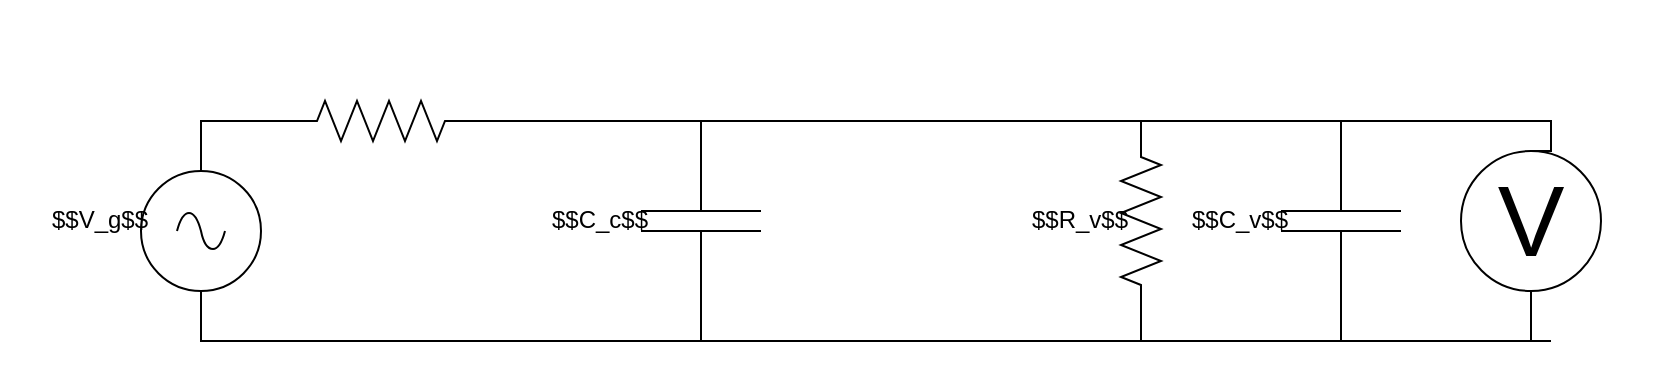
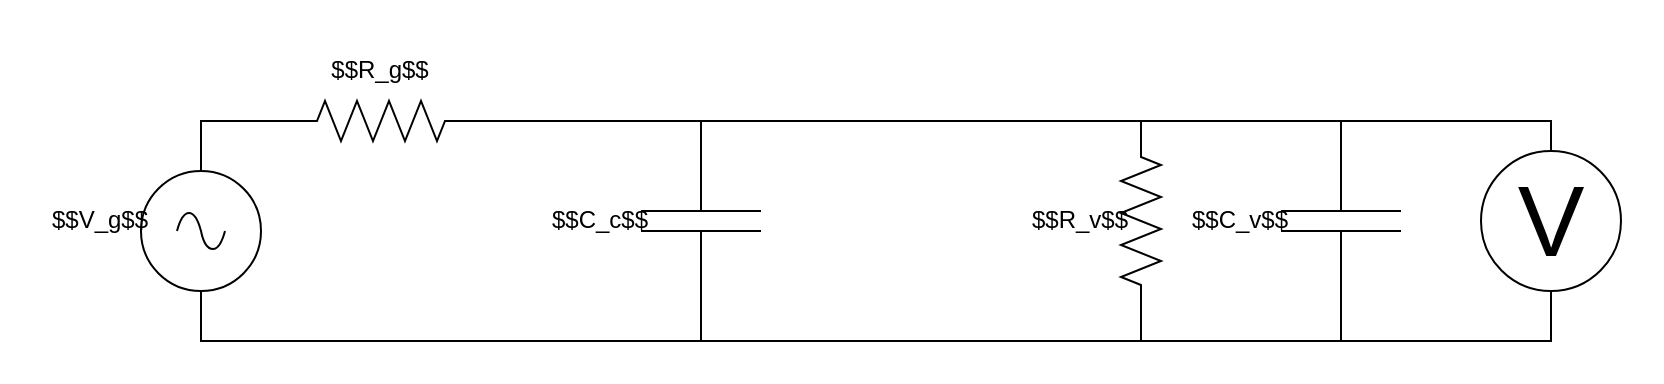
node "$$R_g$$": added
node "V": moved (1531, 221) -> (1551, 221)
